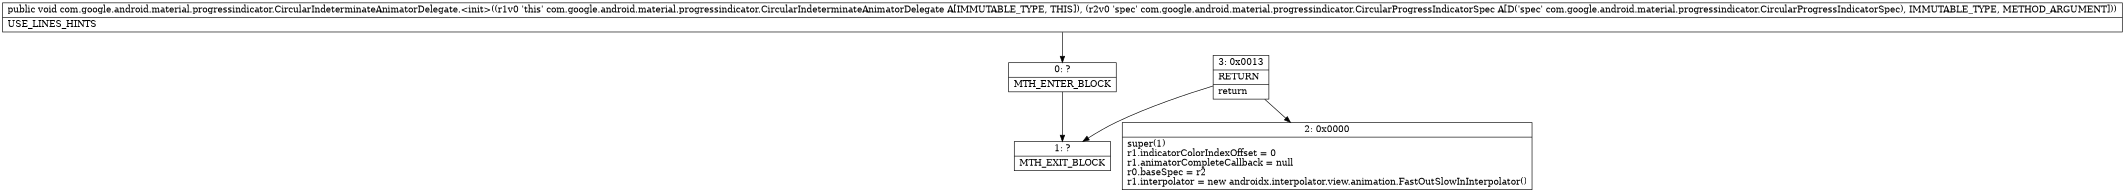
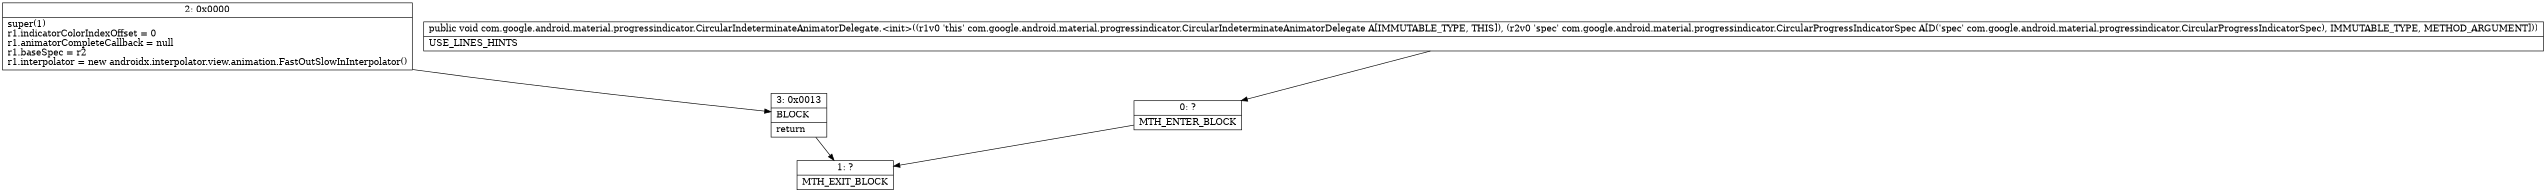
node "3: 0x0013": text "RETURN" -> "BLOCK"
edge "3: 0x0013" -> "2: 0x0000": reversed
node "2: 0x0000": text "r0.baseSpec = r2" -> "r1.baseSpec = r2"
